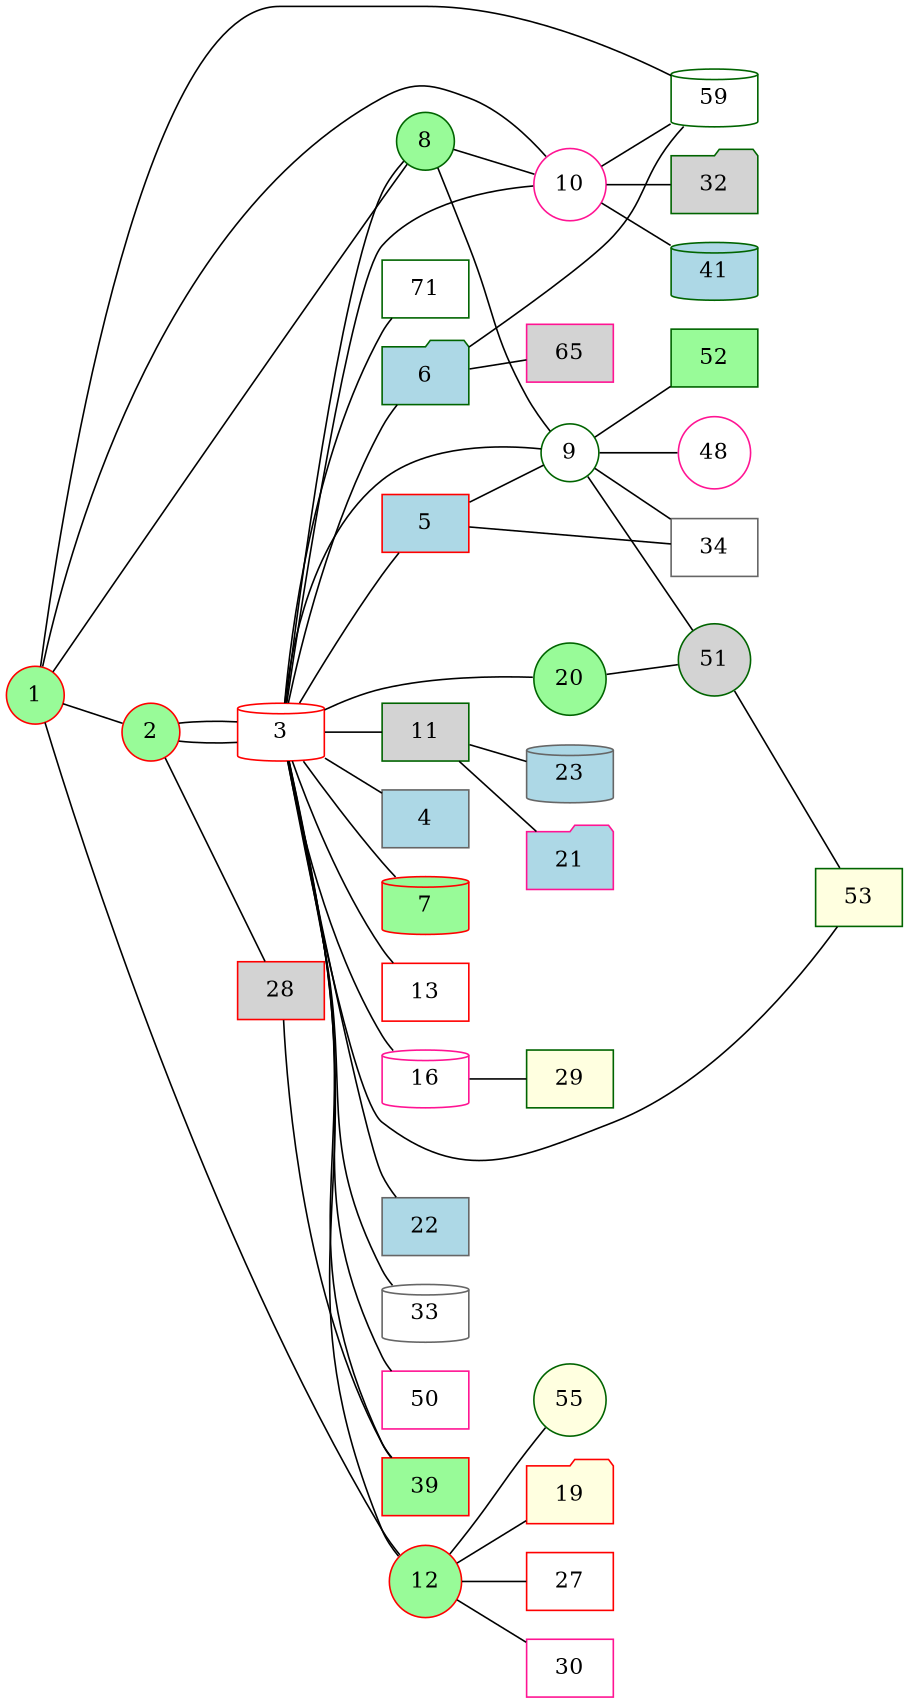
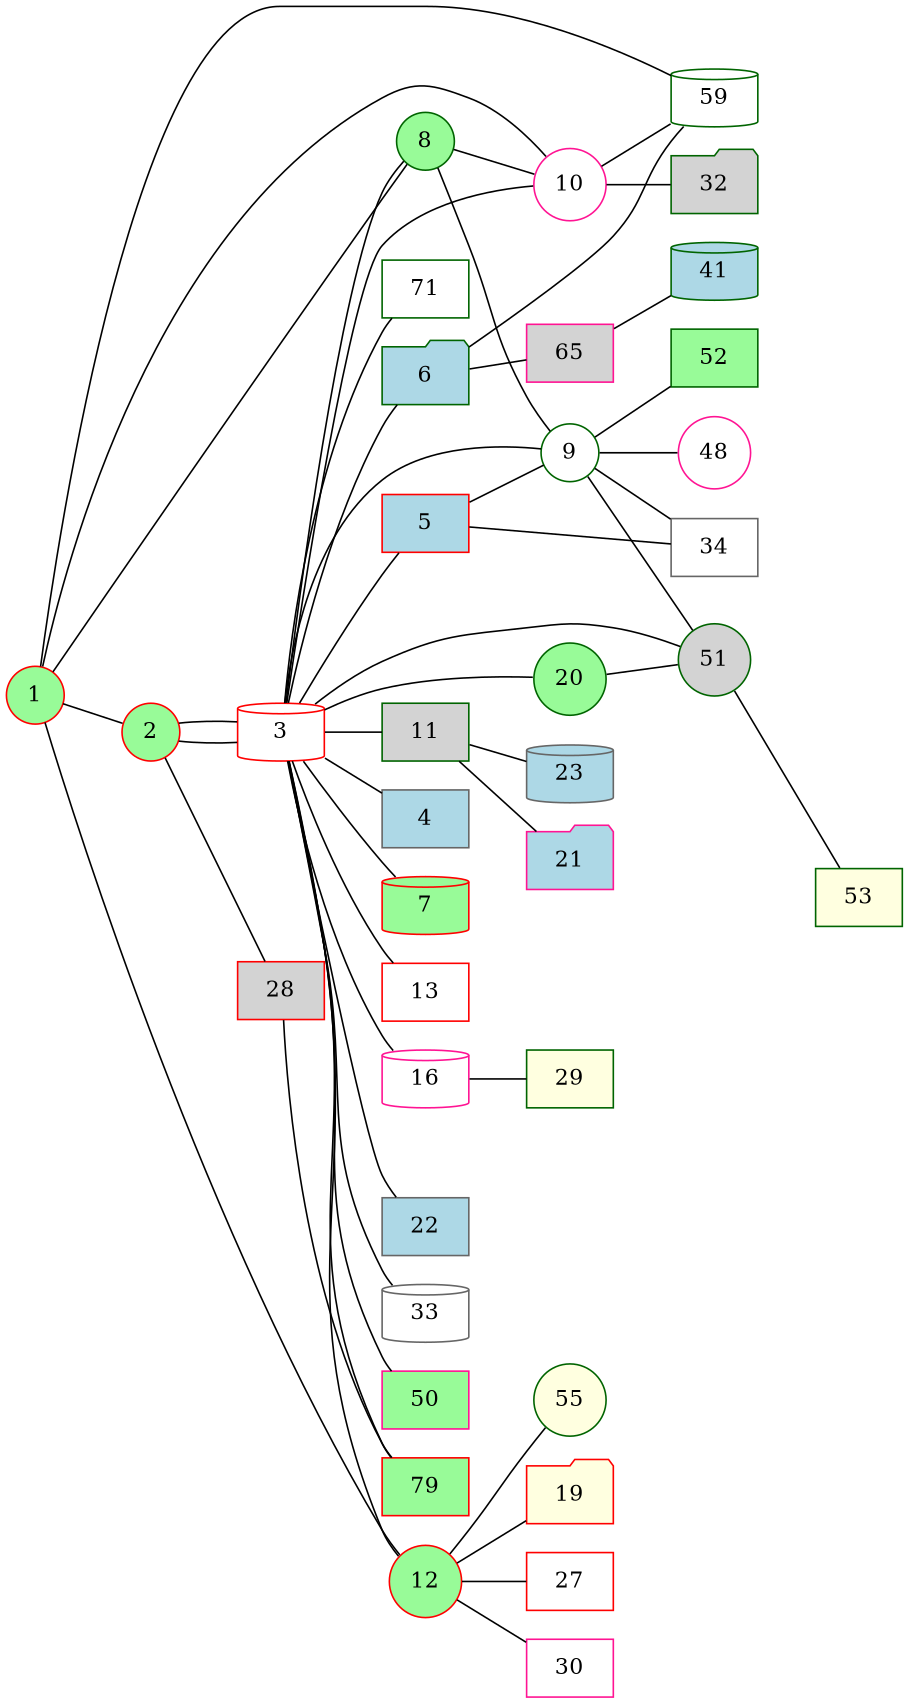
edge "10" -- "41": now "65" -- "41"
edge "3" -- "53": now "3" -- "51"
node "50": fillcolor white -> palegreen
node "39": label "39" -> "79"
